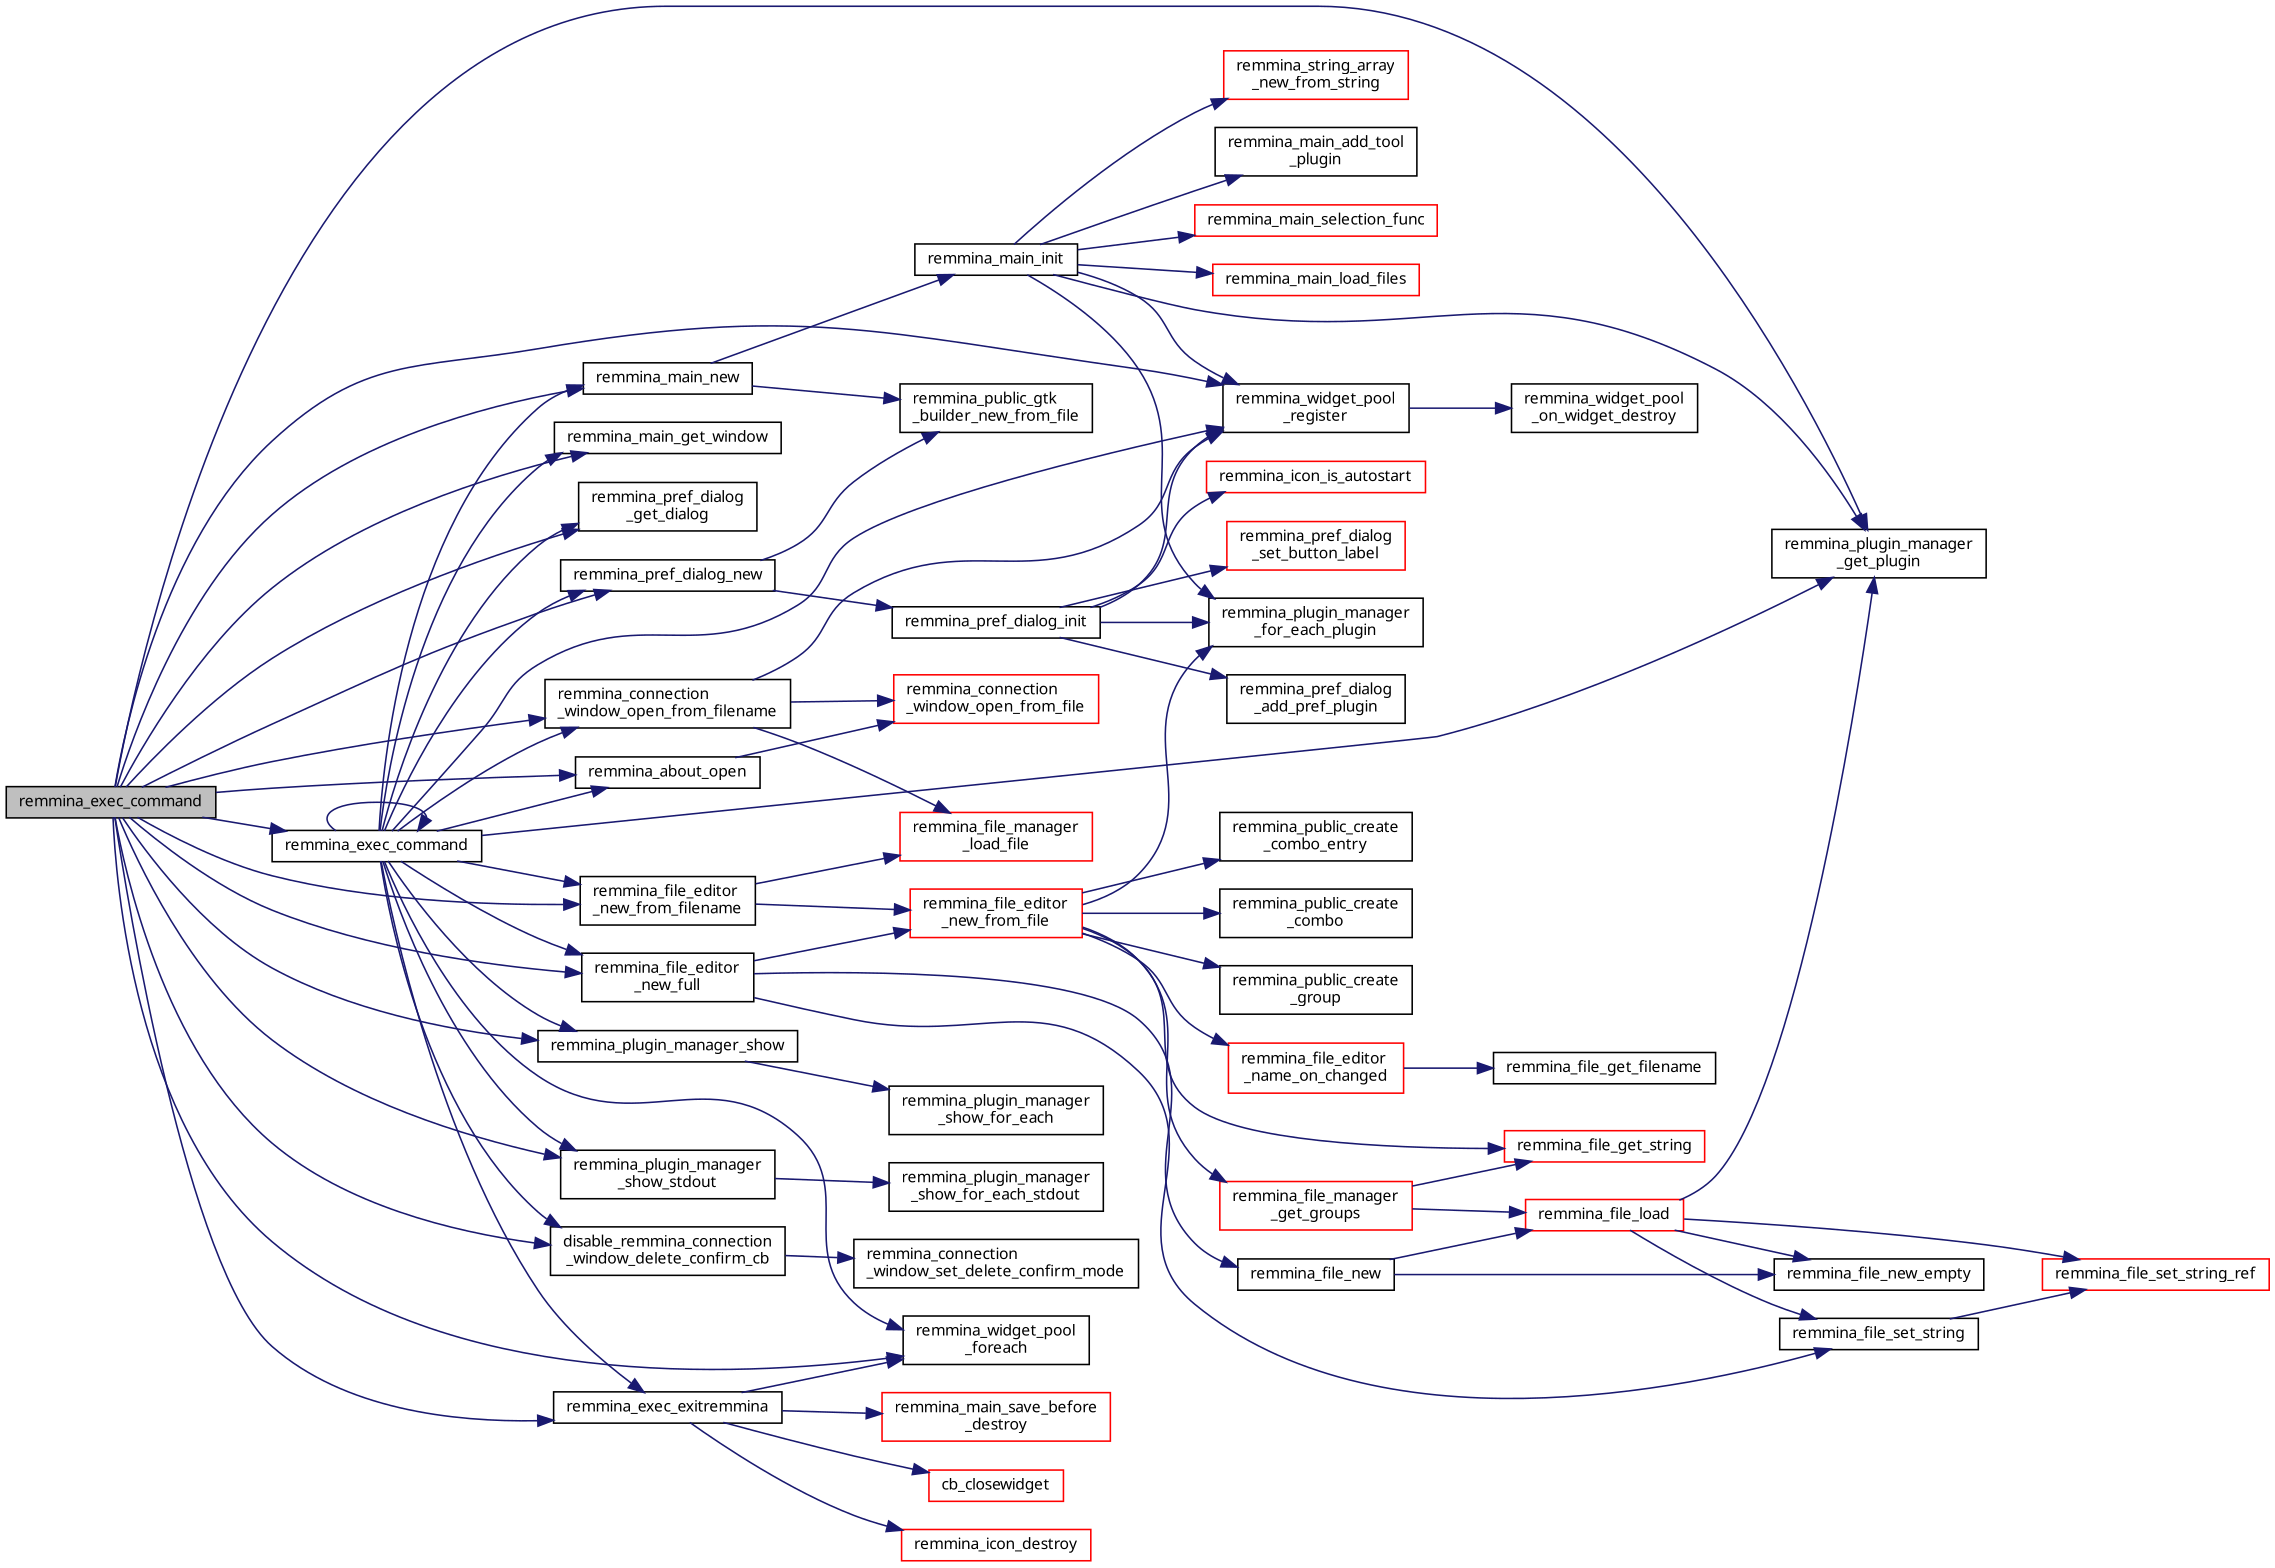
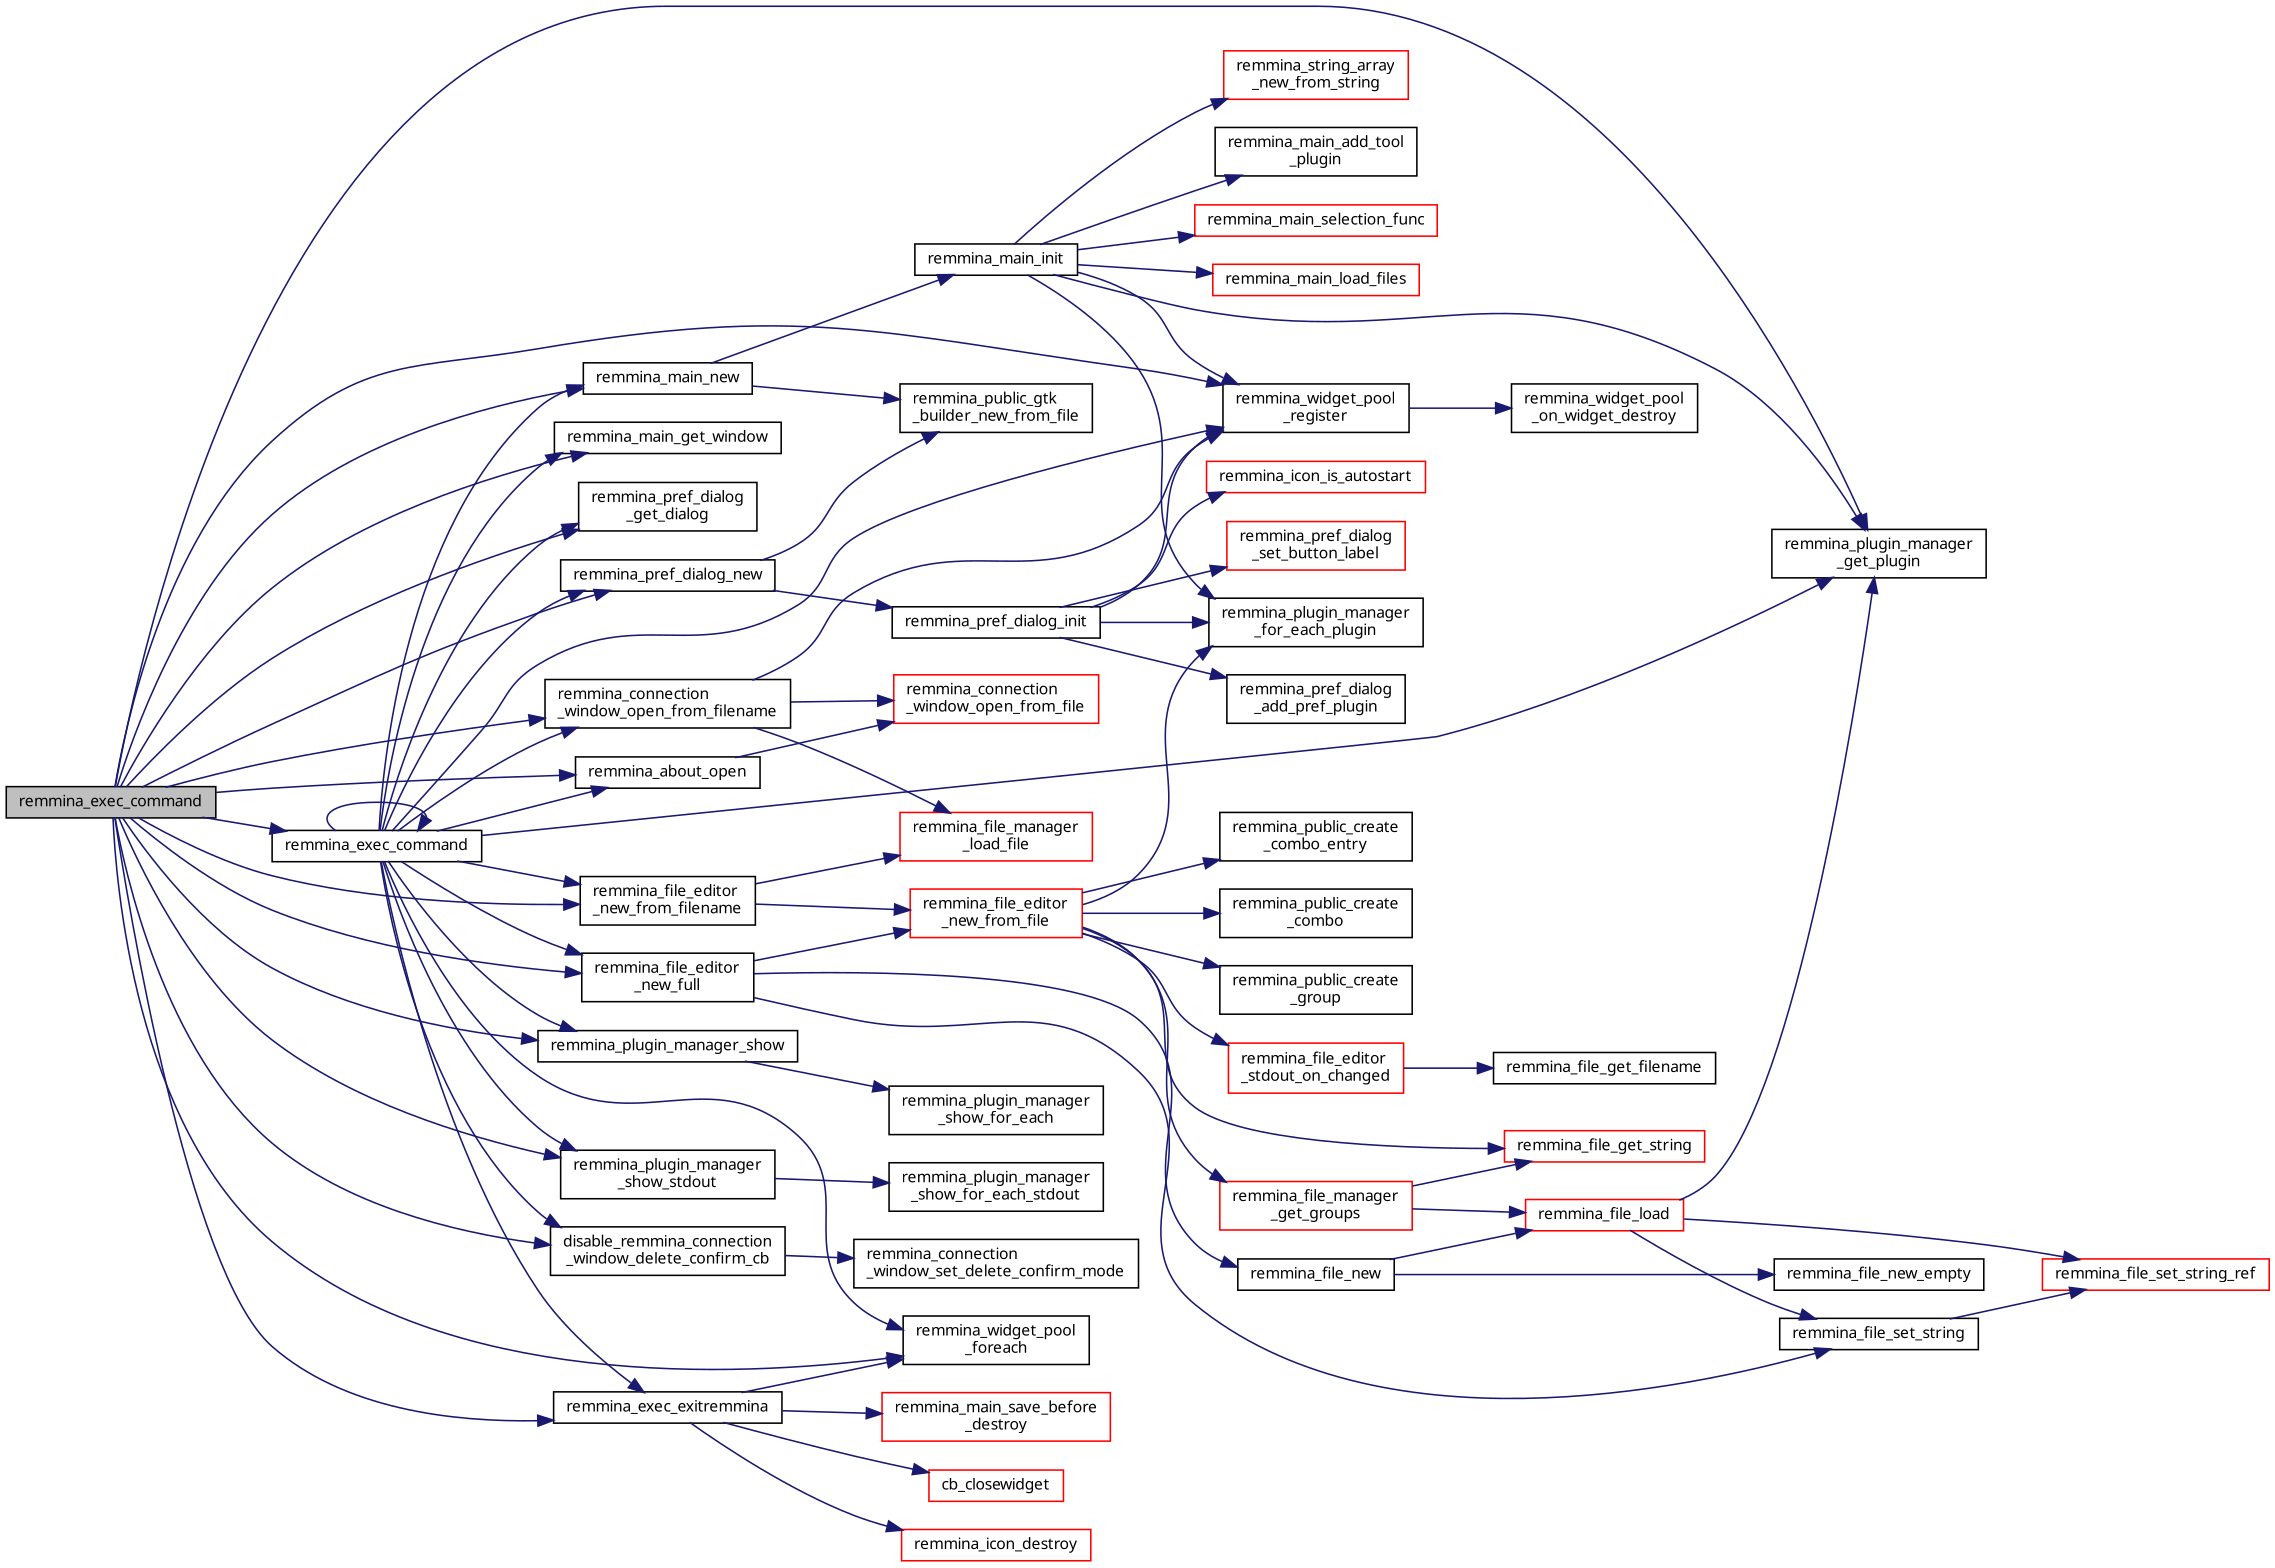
node "remmina_file_editor _name_on_changed": label "remmina_file_editor _name_on_changed" -> "remmina_file_editor _stdout_on_changed"
edge "remmina_file_load" -> "remmina_file_new_empty": removed
